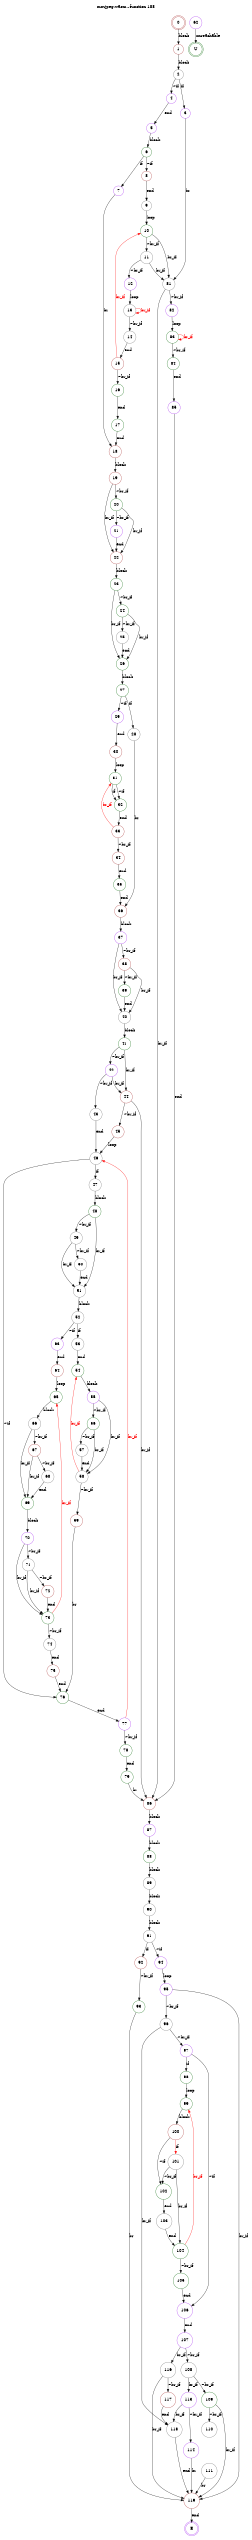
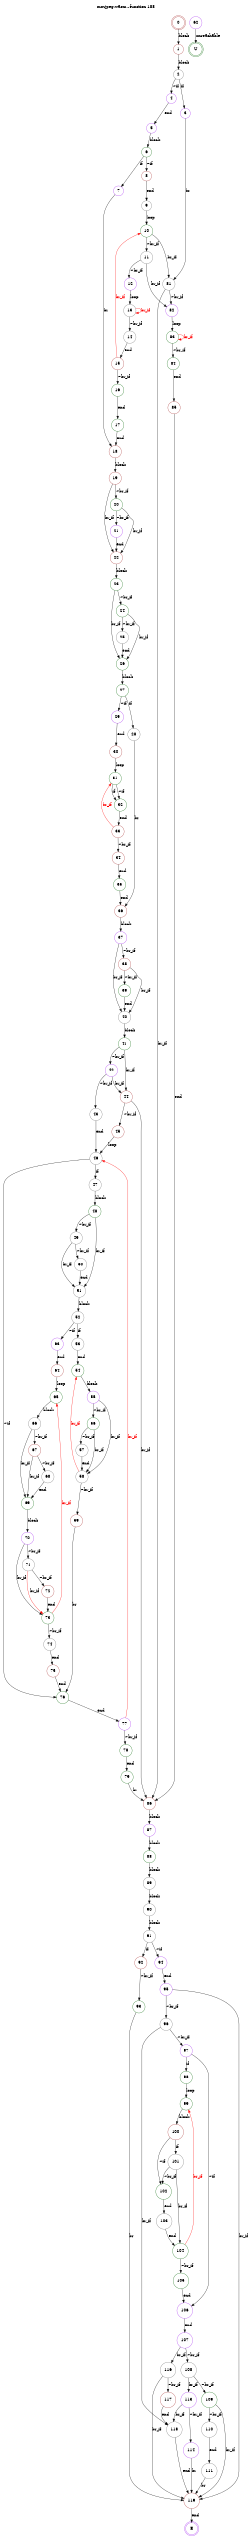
edge "11" -> "81": now "11" -> "82"
node "85": color purple -> brown
edge "71" -> "73": color black -> red
edge "94" -> "95": label "loop" -> "end"
edge "100" -> "101": color red -> black
edge "110" -> "111": added, label "end"
